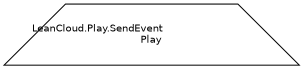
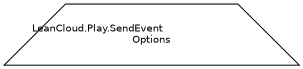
node "LeanCloud.Play.SendEvent Play": label "LeanCloud.Play.SendEvent Play" -> "LeanCloud.Play.SendEvent Options"
